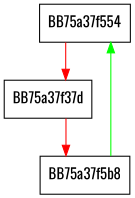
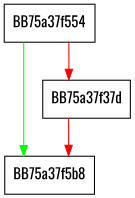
edge "BB75a37f5b8" -> "BB75a37f554": reversed
